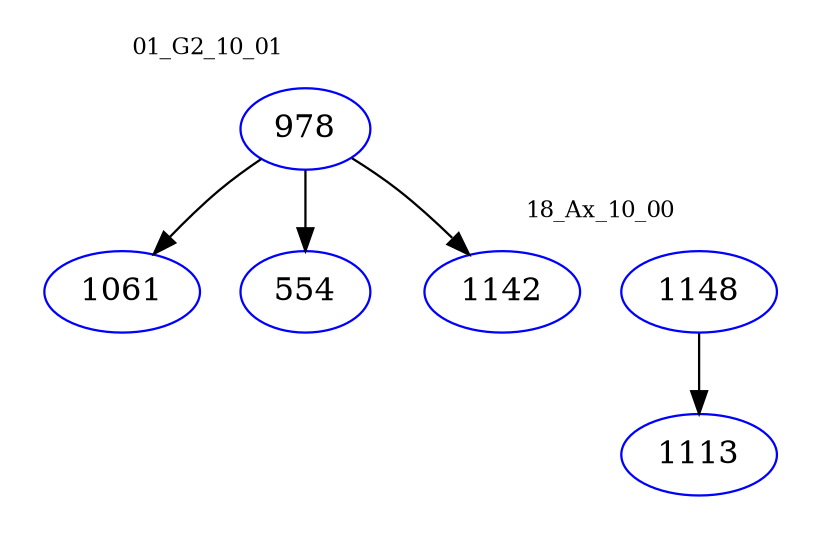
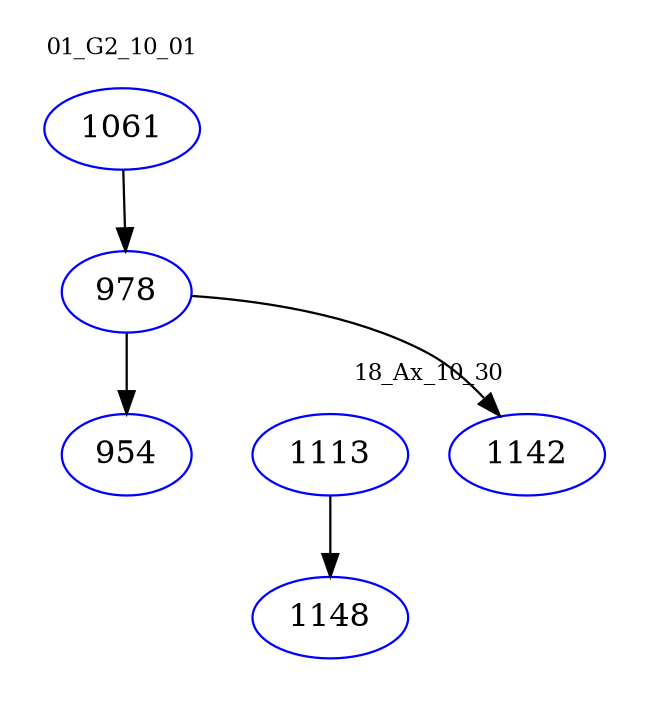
edge "978" -> "1061": reversed
cluster "18_Ax_10_00": label "18_Ax_10_00" -> "18_Ax_10_30"
node "554": label "554" -> "954"
edge "1148" -> "1113": reversed
